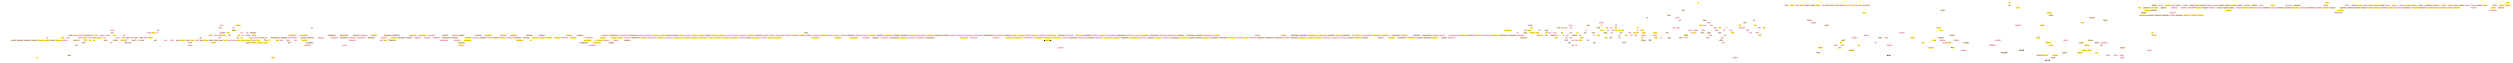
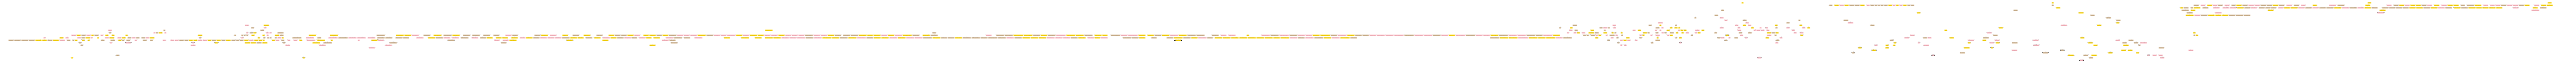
node "kernel-module-autofs4": removed
node "kernel-module-ghash-generic-4.17.1": fillcolor gold -> tan
node "kernel-module-overlay-4.17.1": added
